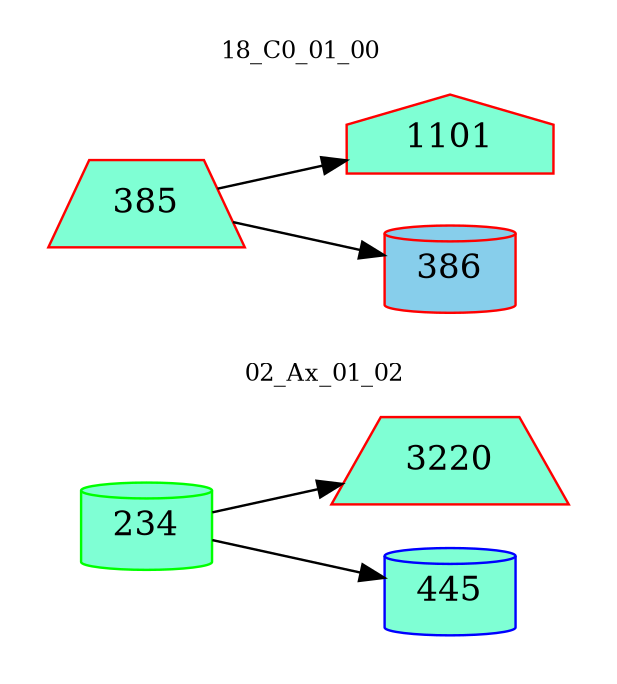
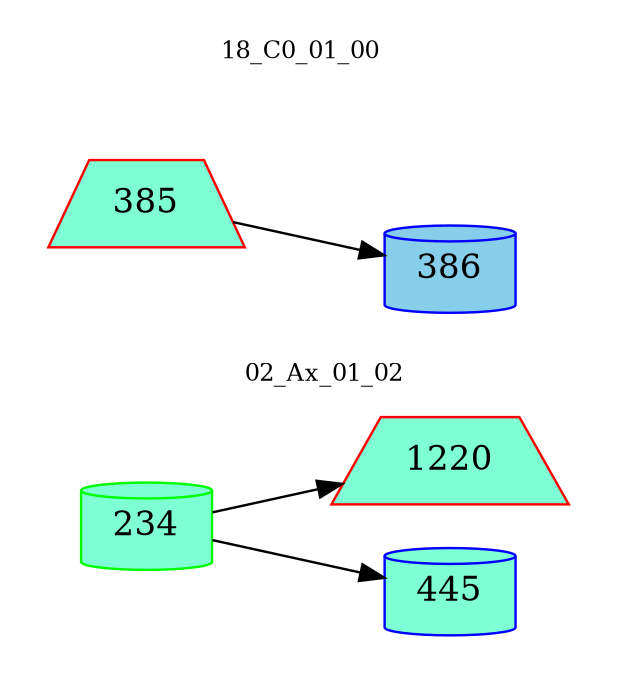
node "1101": removed
node "386": color red -> blue
node "3220": label "3220" -> "1220"
